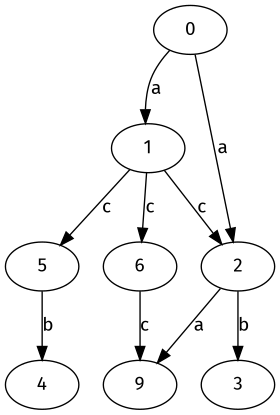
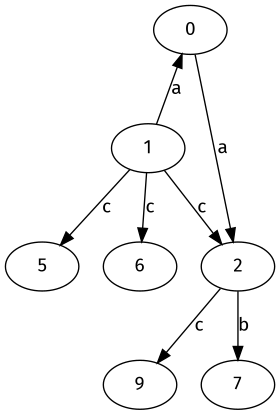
edge "0" -> "1": reversed
edge "6" -> "9": removed, label "c"
edge "2" -> "9": label "a" -> "c"
node "4": removed
node "3": label "3" -> "7"
